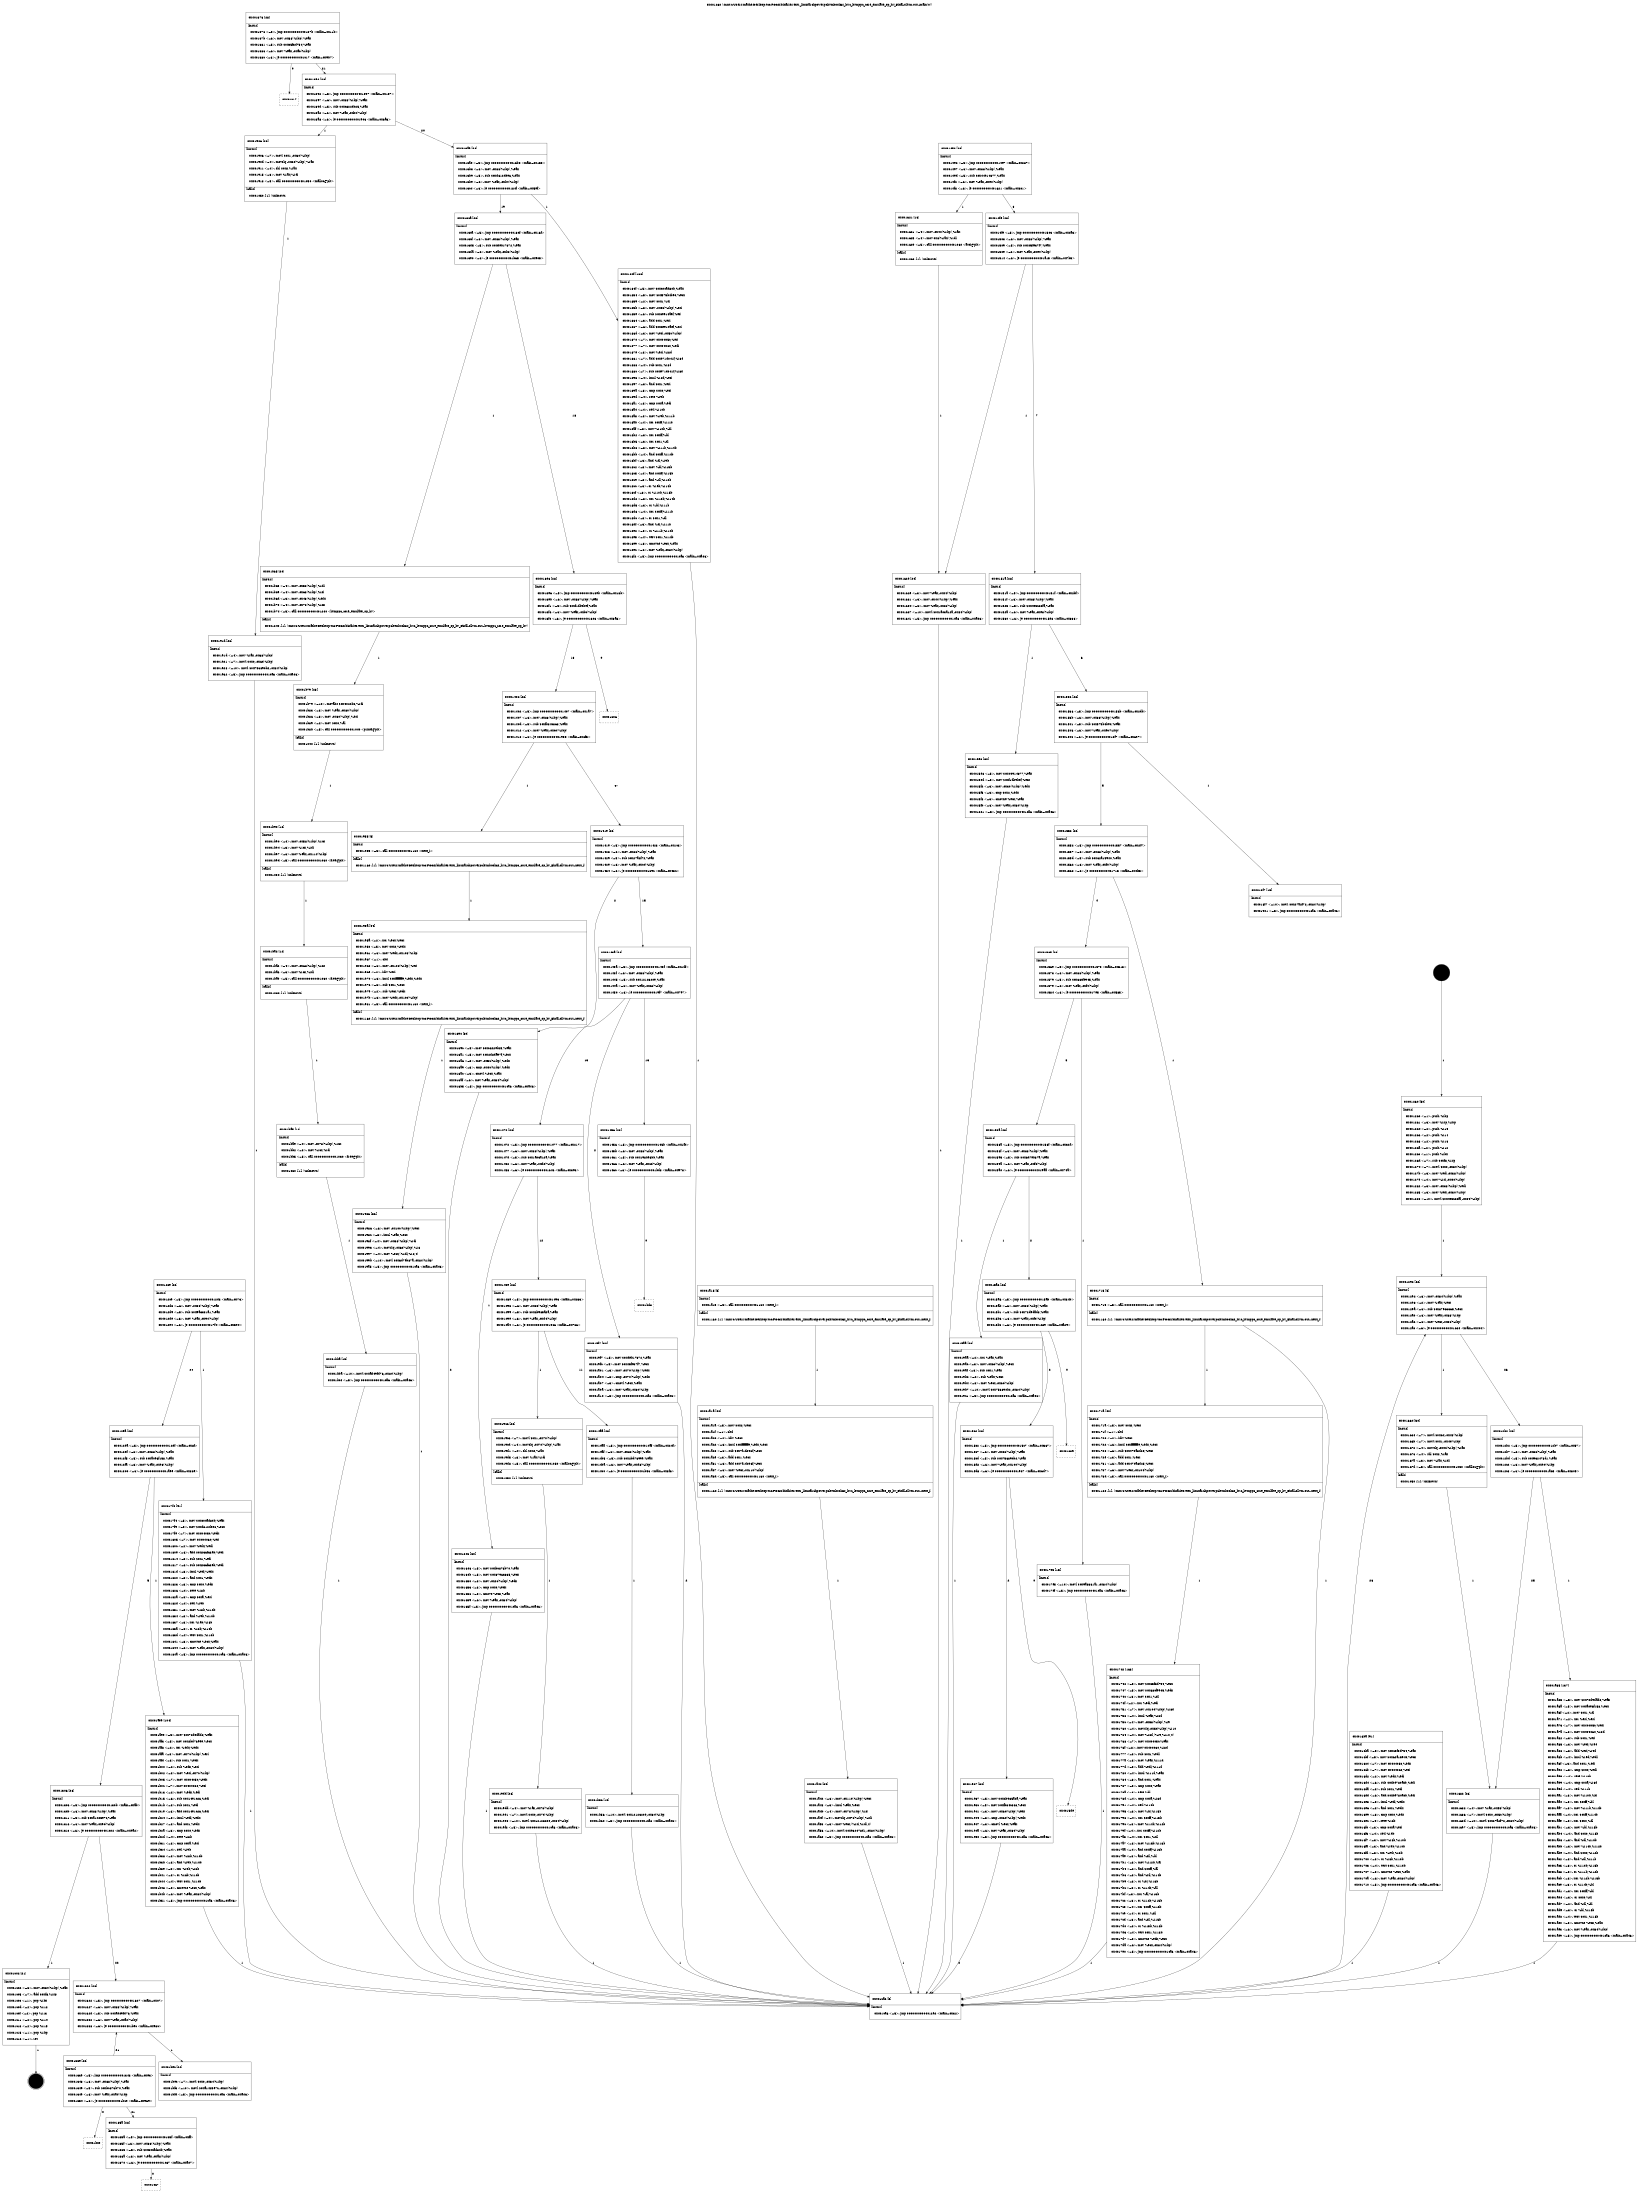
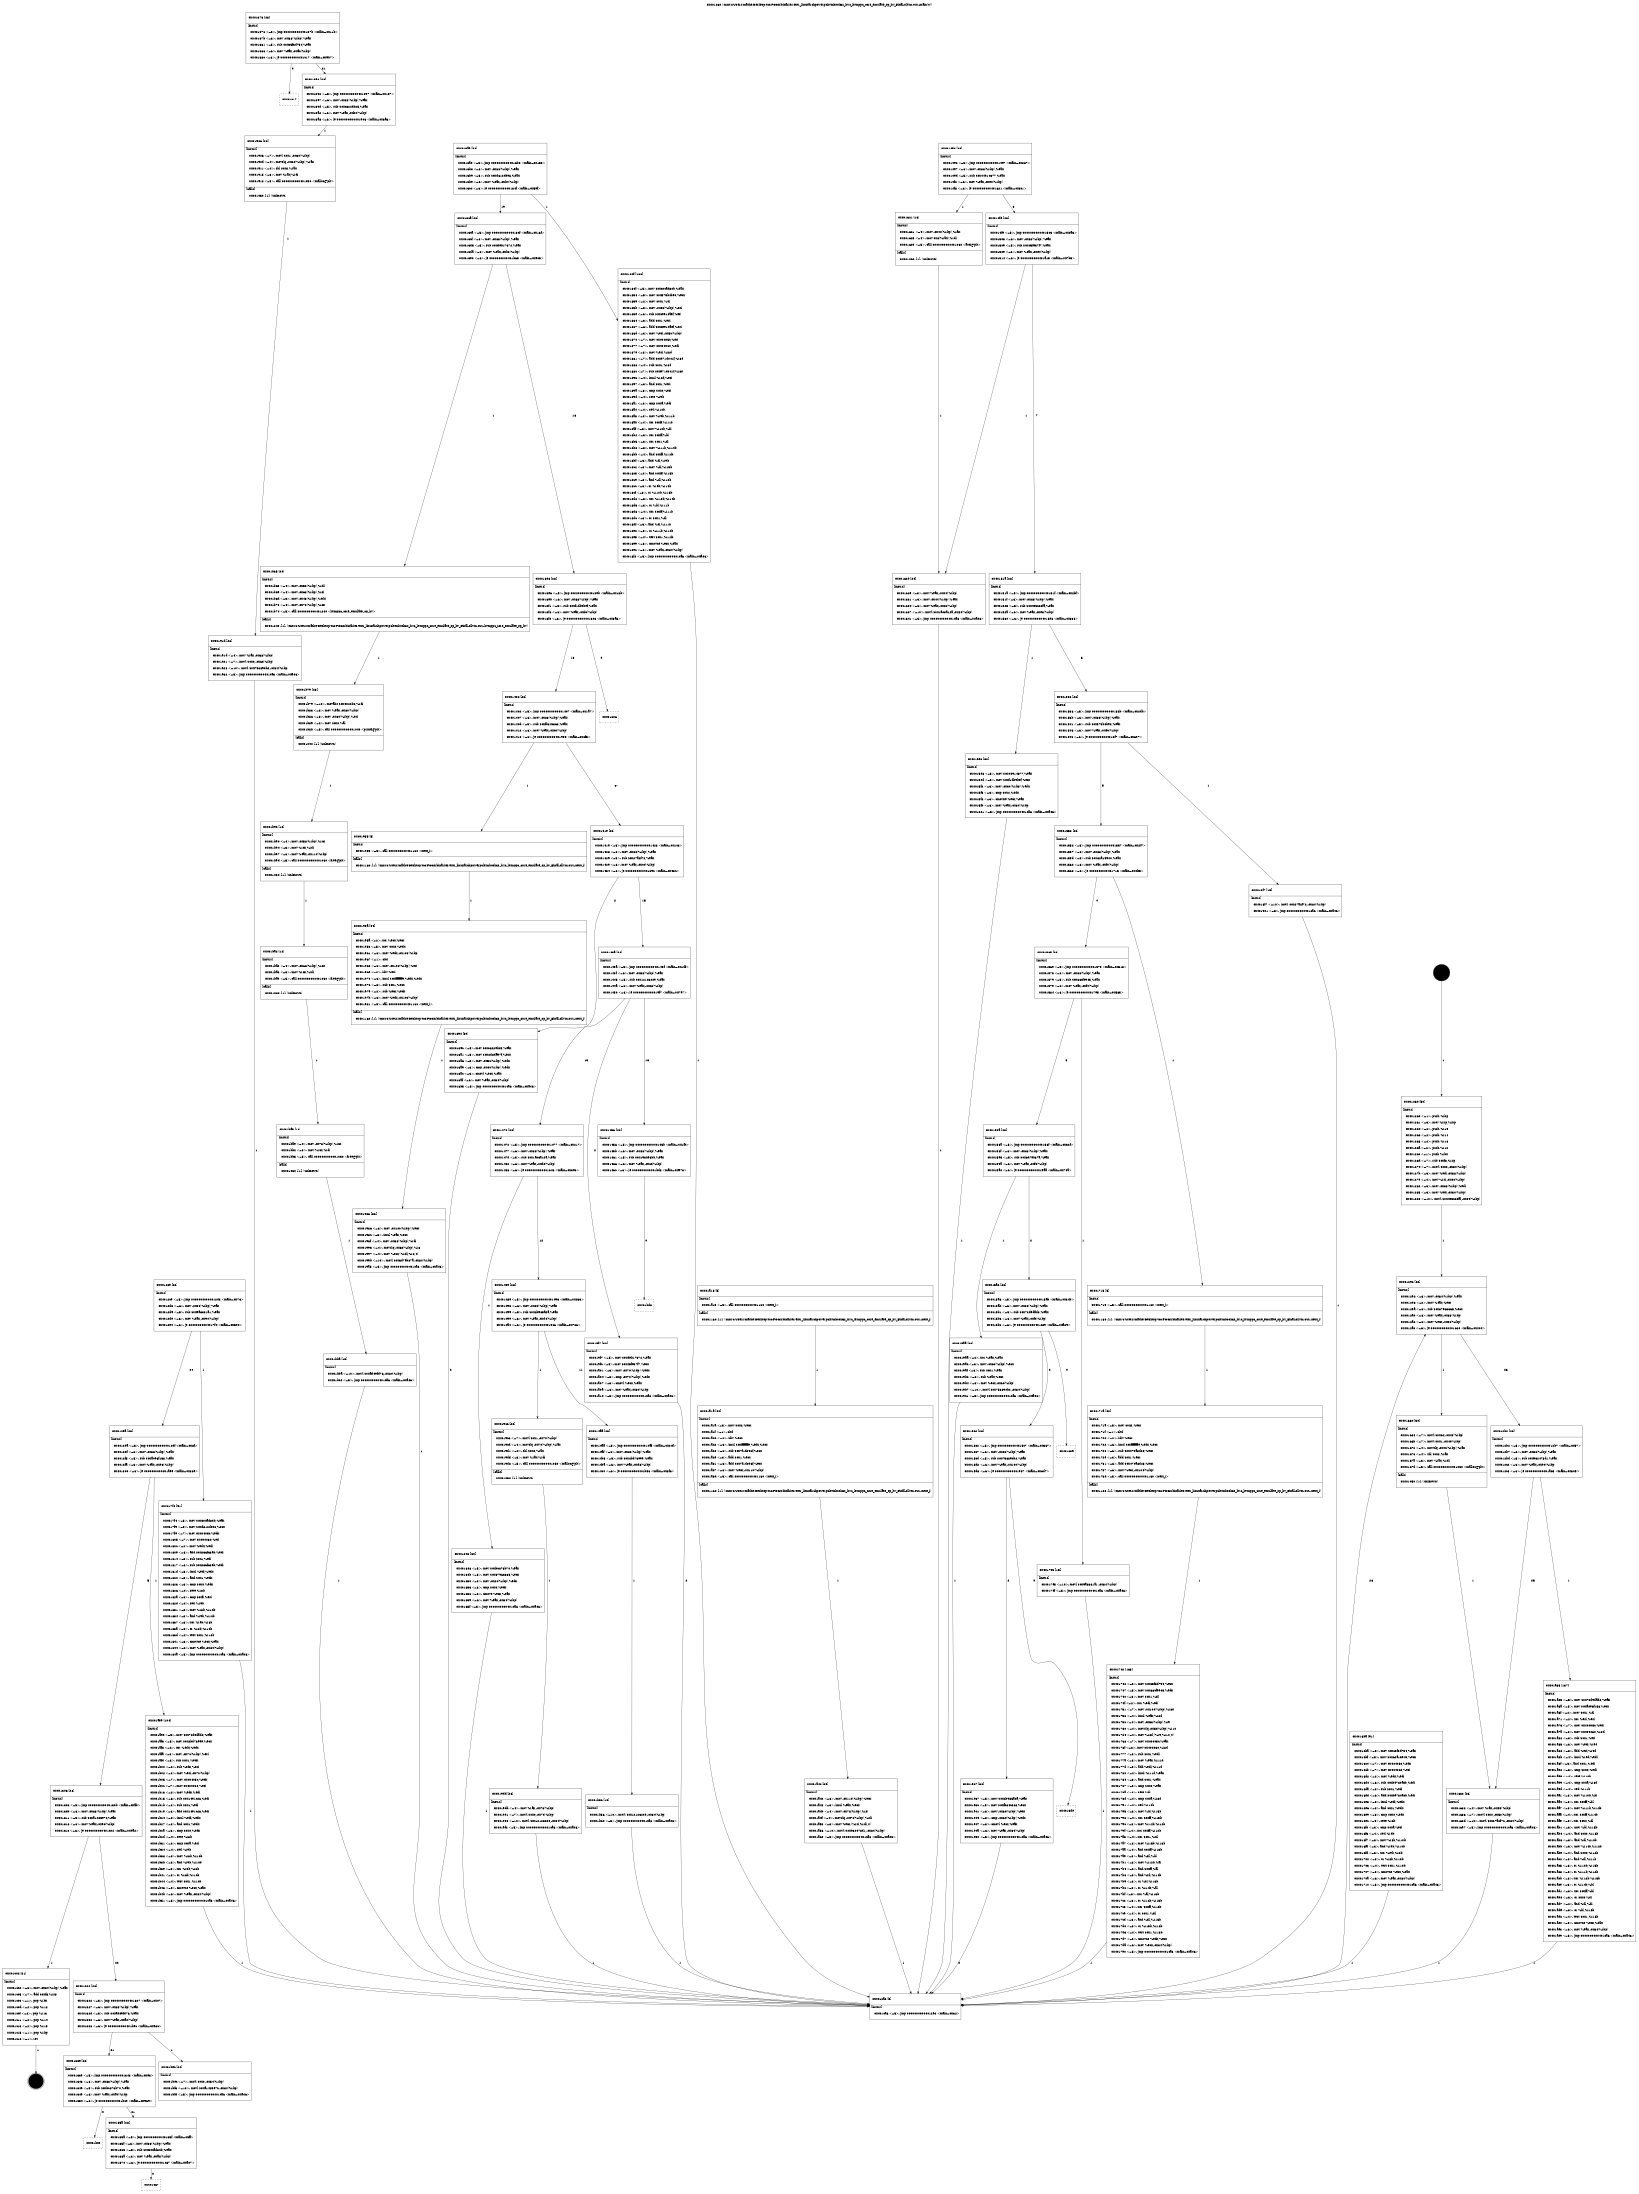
edge "0x401392 [28]" -> "0x4013ae [28]": removed, label "20"
edge "0x401715 [5]" -> "0x401ca6 [5]": now "0x4018f7 [15]" -> "0x401ca6 [5]"
edge "0x40133e [28]" -> "0x401322 [28]": reversed
